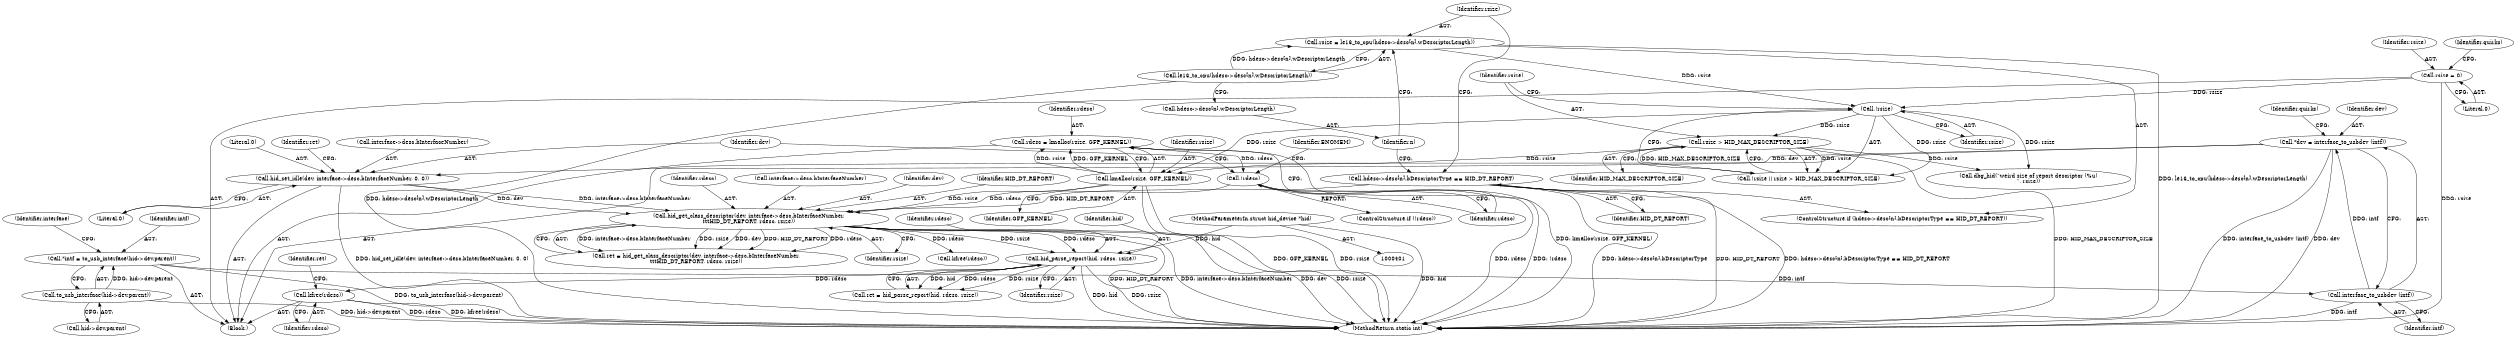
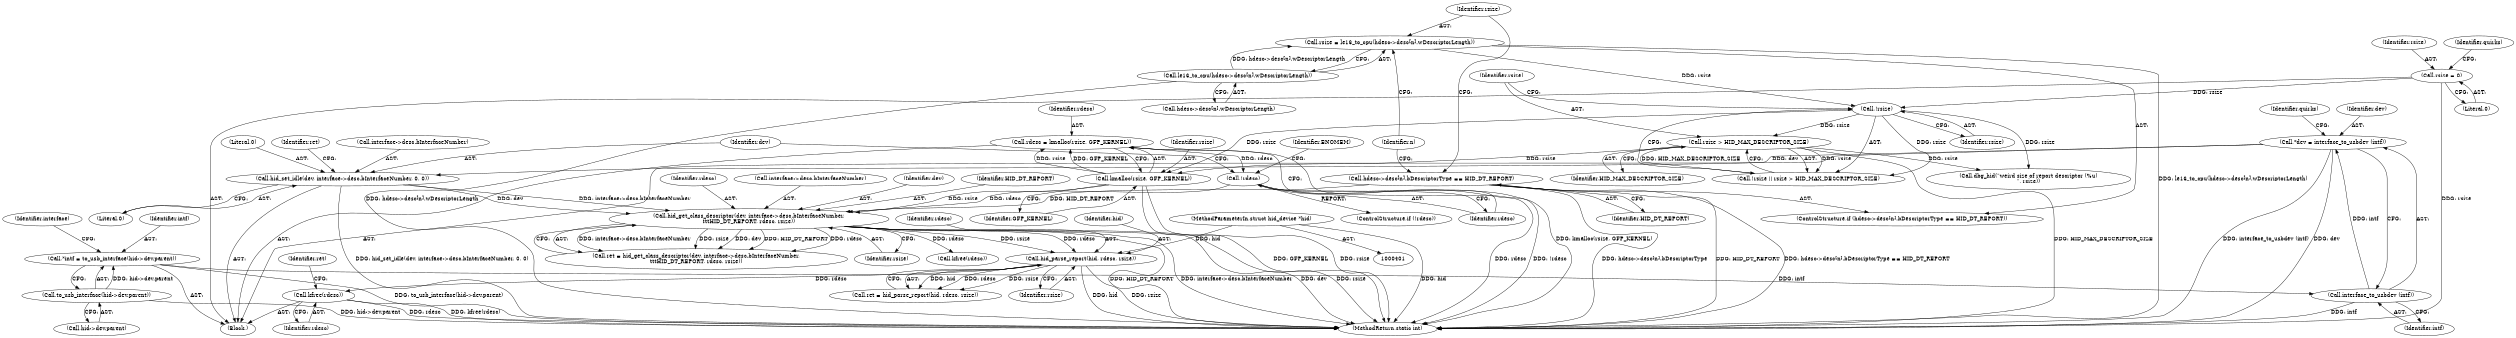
edge "(Call,hdesc->desc[n].wDescriptorLength)" -> "(Identifier,n)": now "(Call,hdesc->desc[n].wDescriptorLength)" -> "(Call,le16_to_cpu(hdesc->desc[n].wDescriptorLength))"
